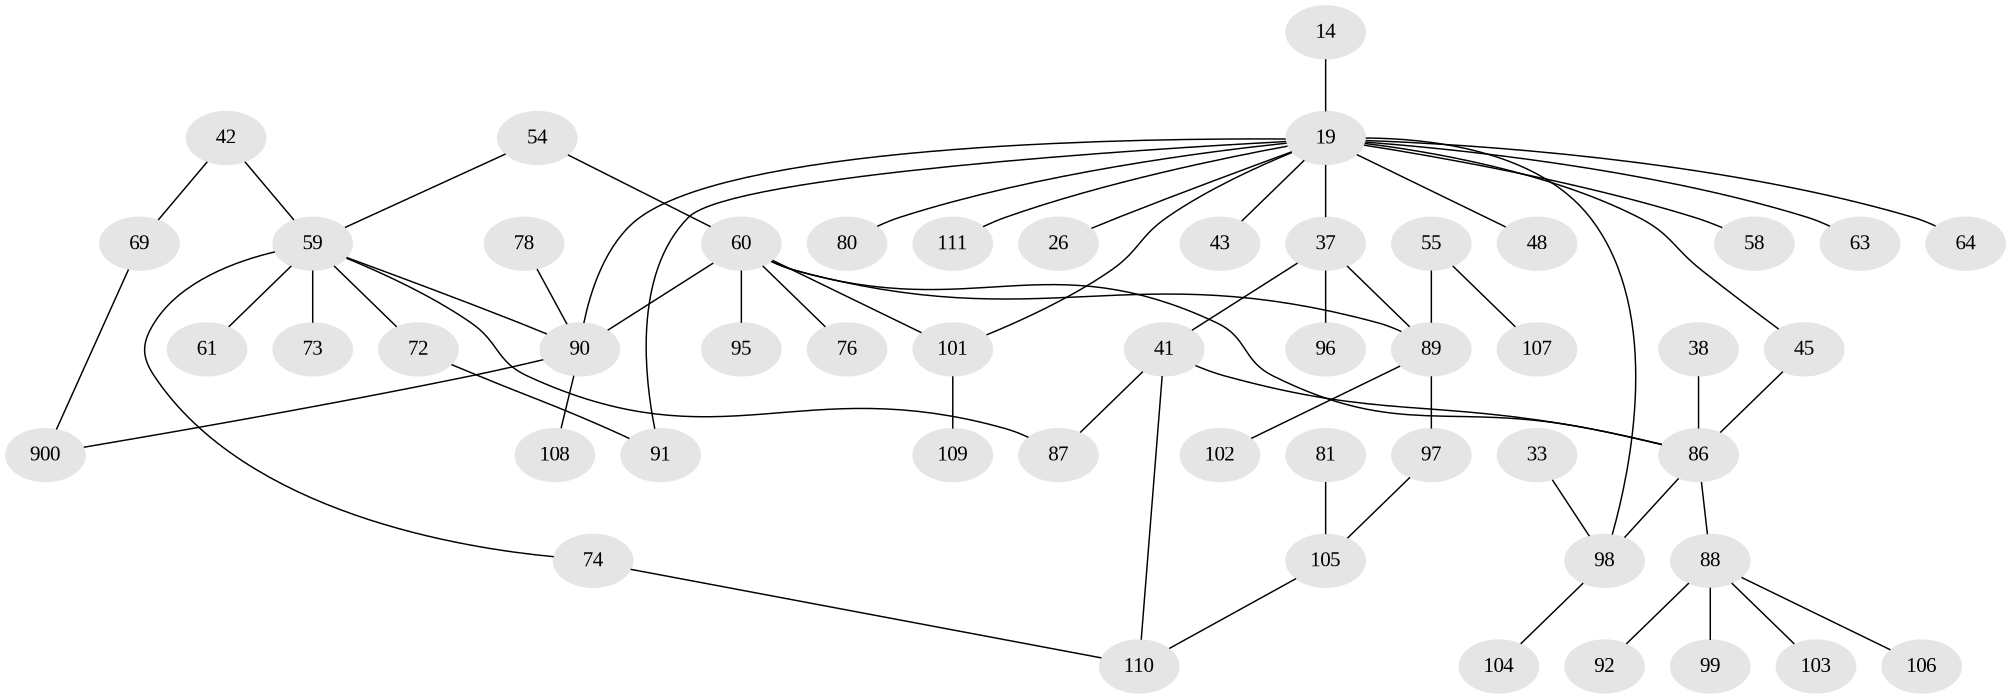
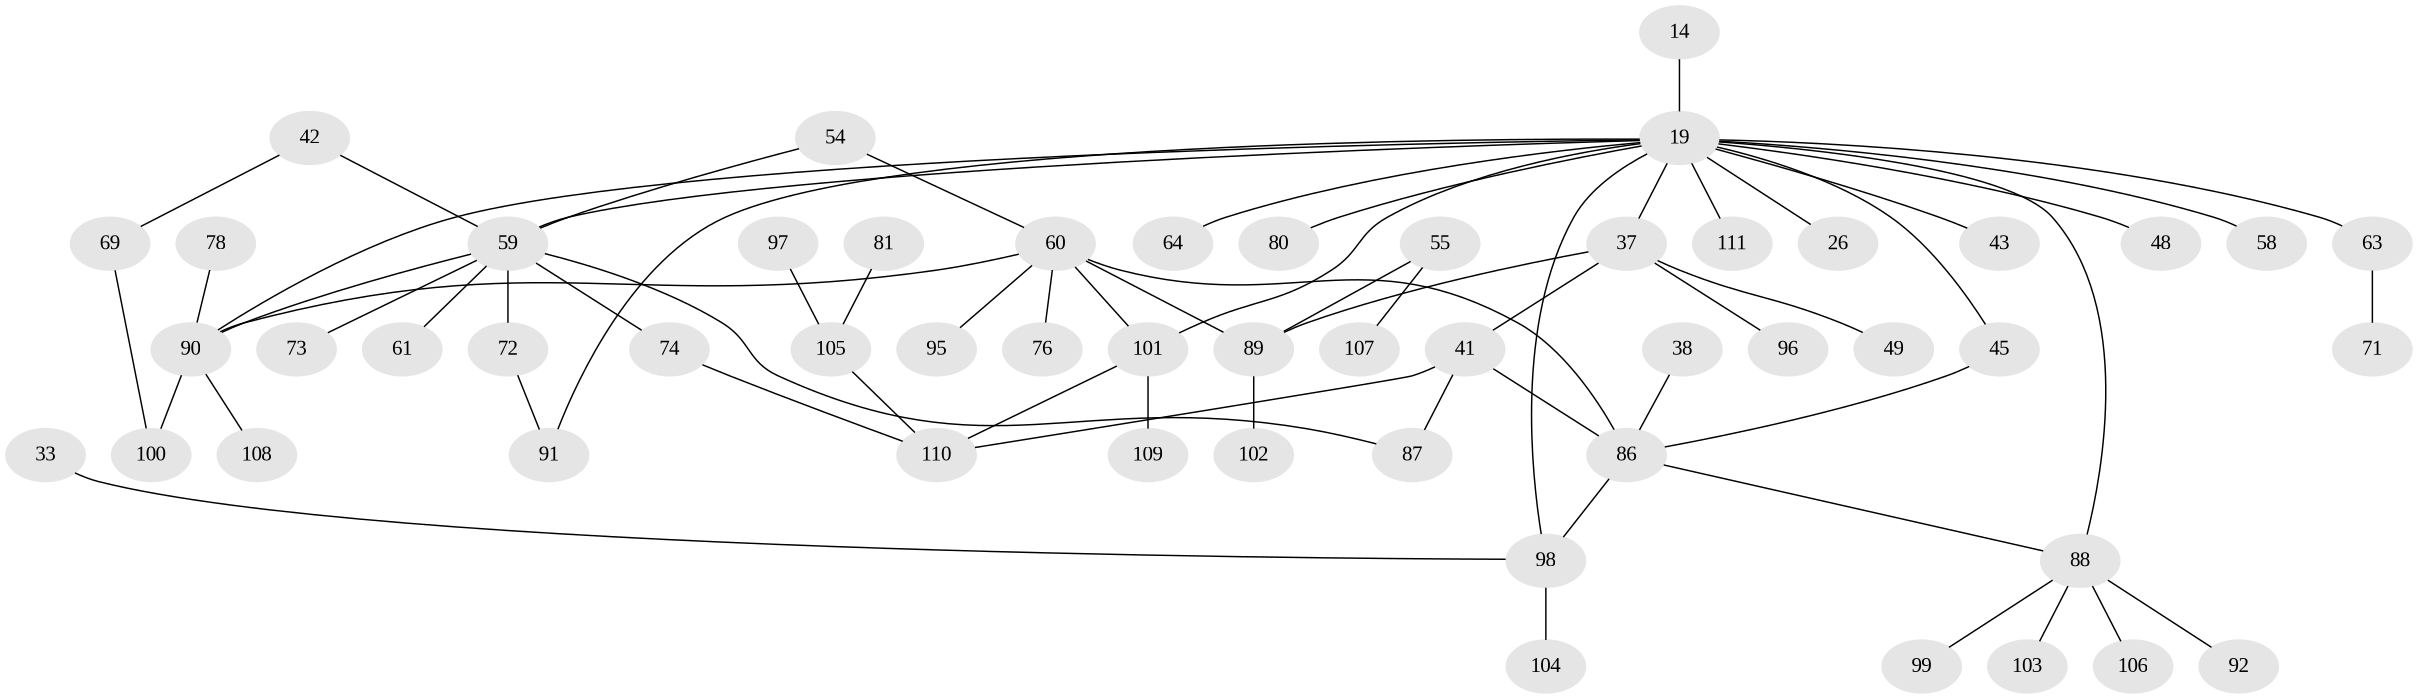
edge "19" -- "59": added
edge "19" -- "88": added
node "49": added
node "71": added
edge "89" -- "97": removed
edge "101" -- "110": added
node "900": label "900" -> "100"
